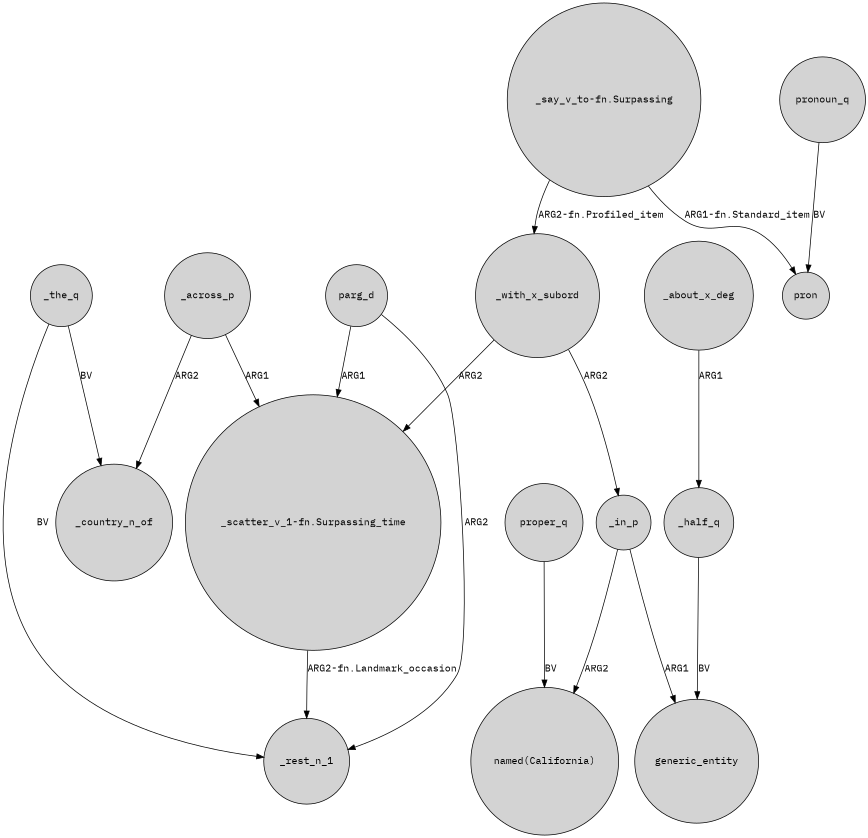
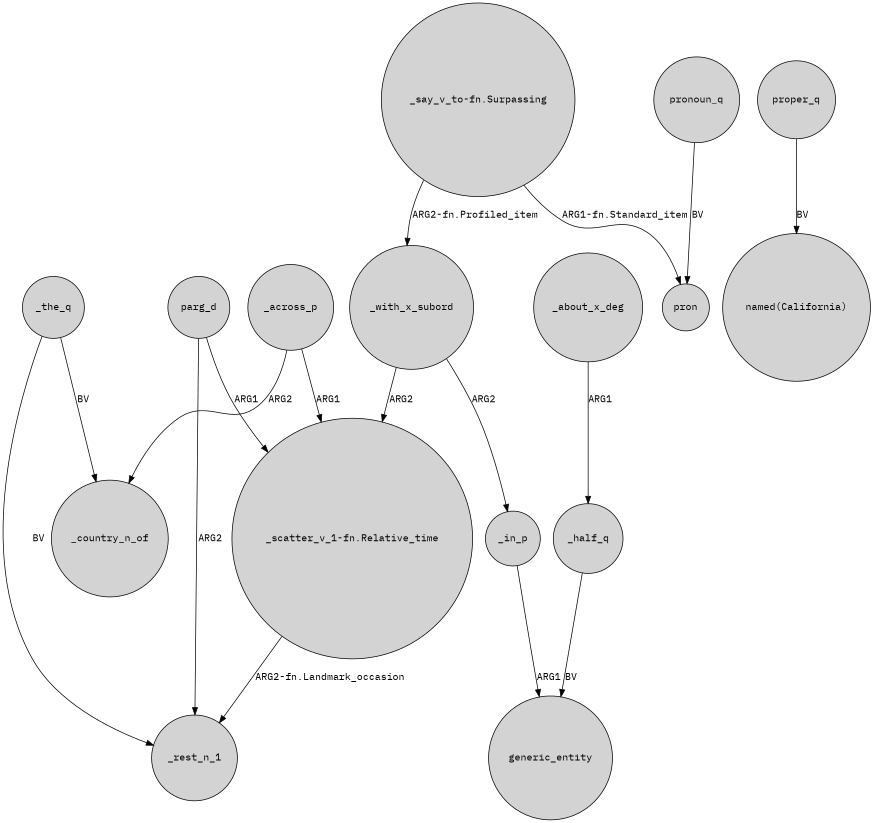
node "_scatter_v_1-fn.Surpassing_time": label "_scatter_v_1-fn.Surpassing_time" -> "_scatter_v_1-fn.Relative_time"
edge "_in_p" -> "named(California)": removed, label "ARG2"
